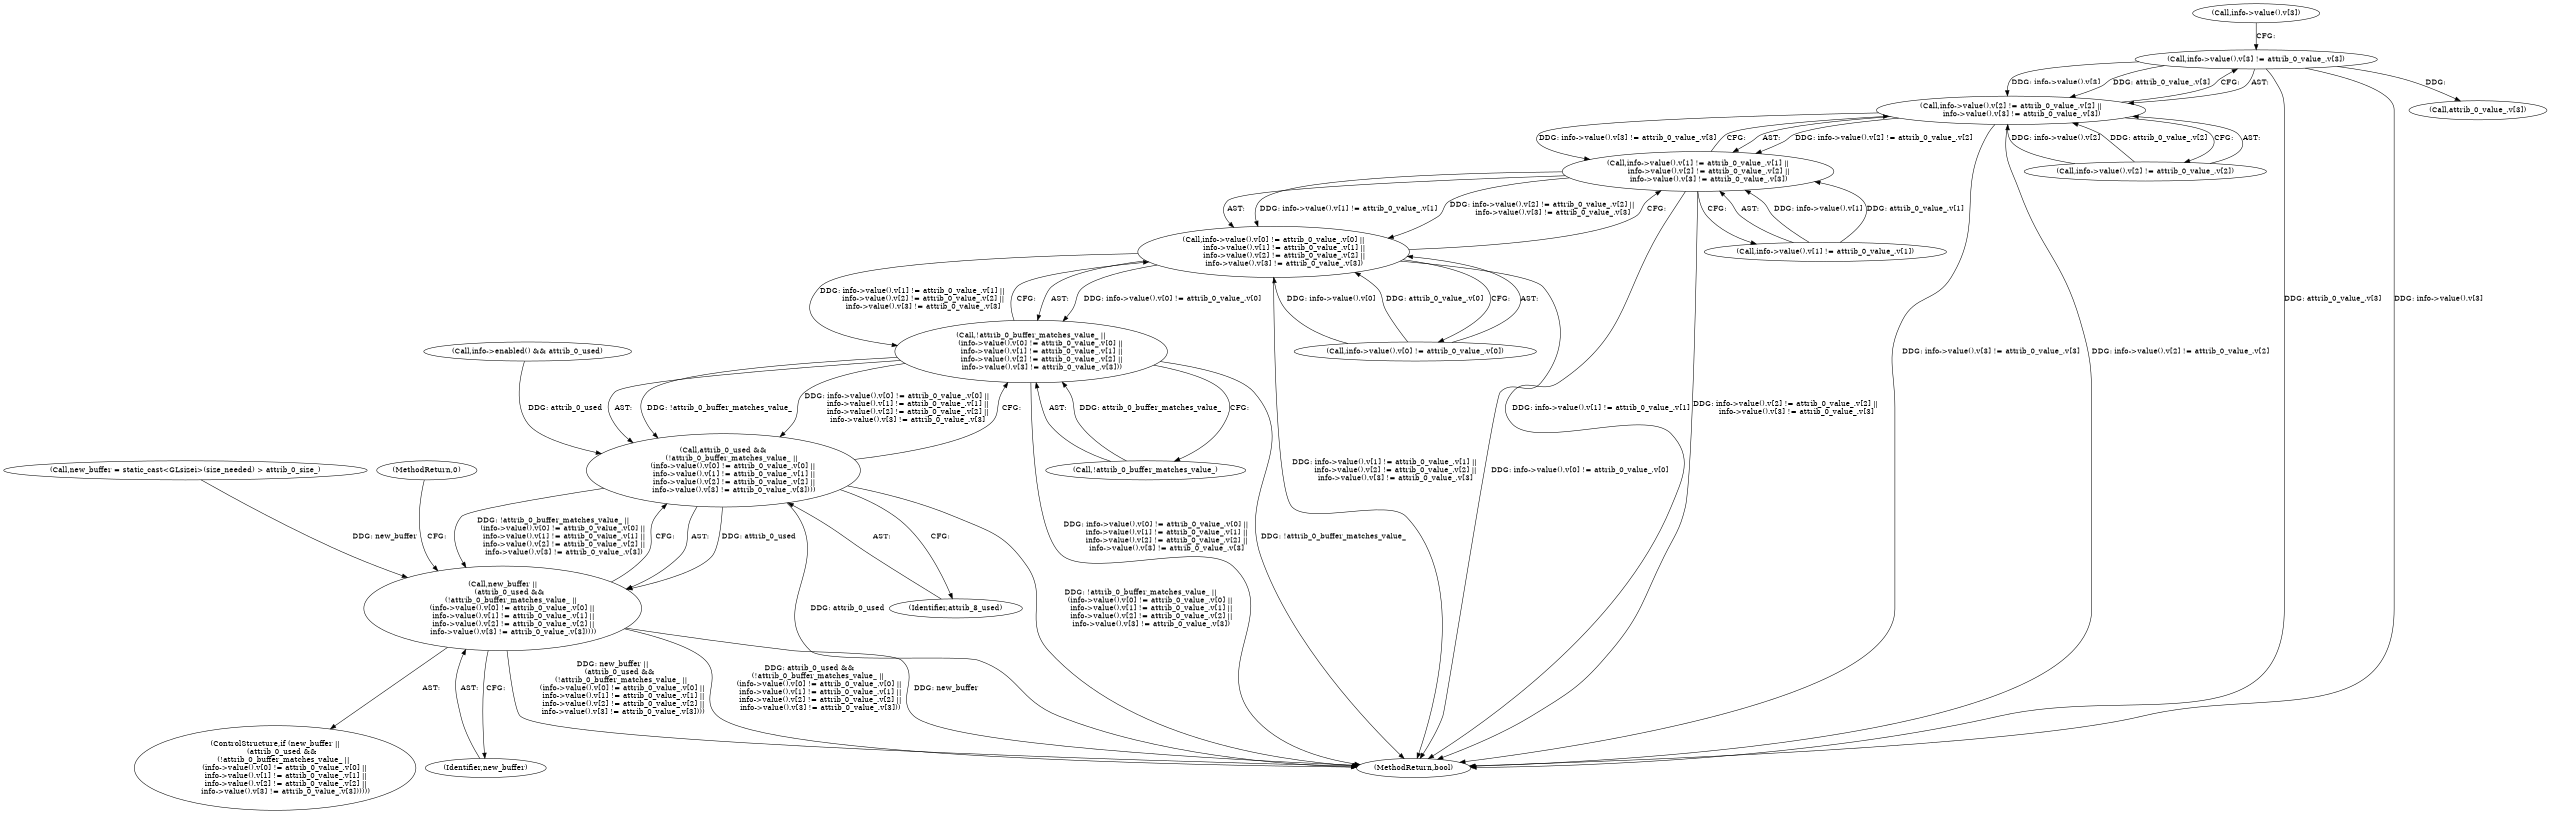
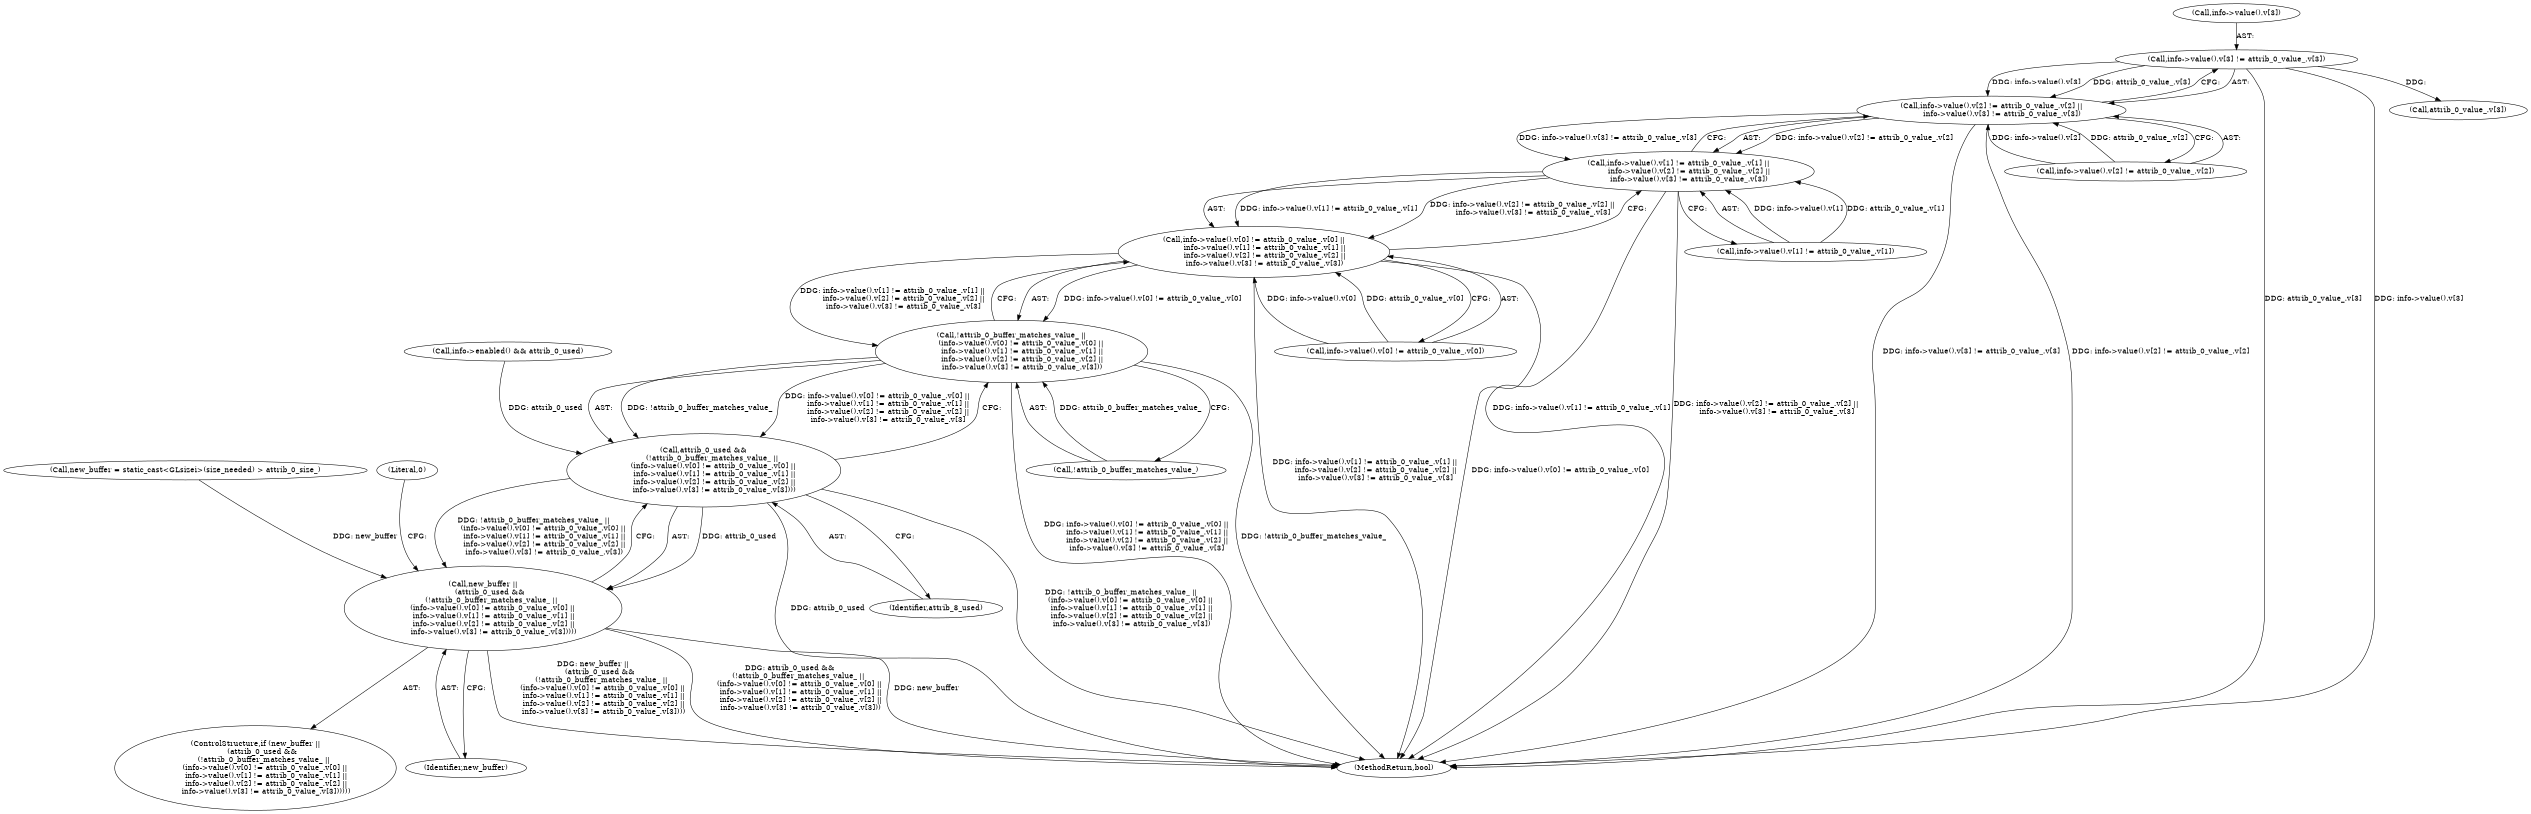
edge "(Call,info->value().v[3])" -> "(Call,info->value().v[3] != attrib_0_value_.v[3])": label "CFG: " -> "AST: "
node "(MethodReturn,0)": label "(MethodReturn,0)" -> "(Literal,0)"
